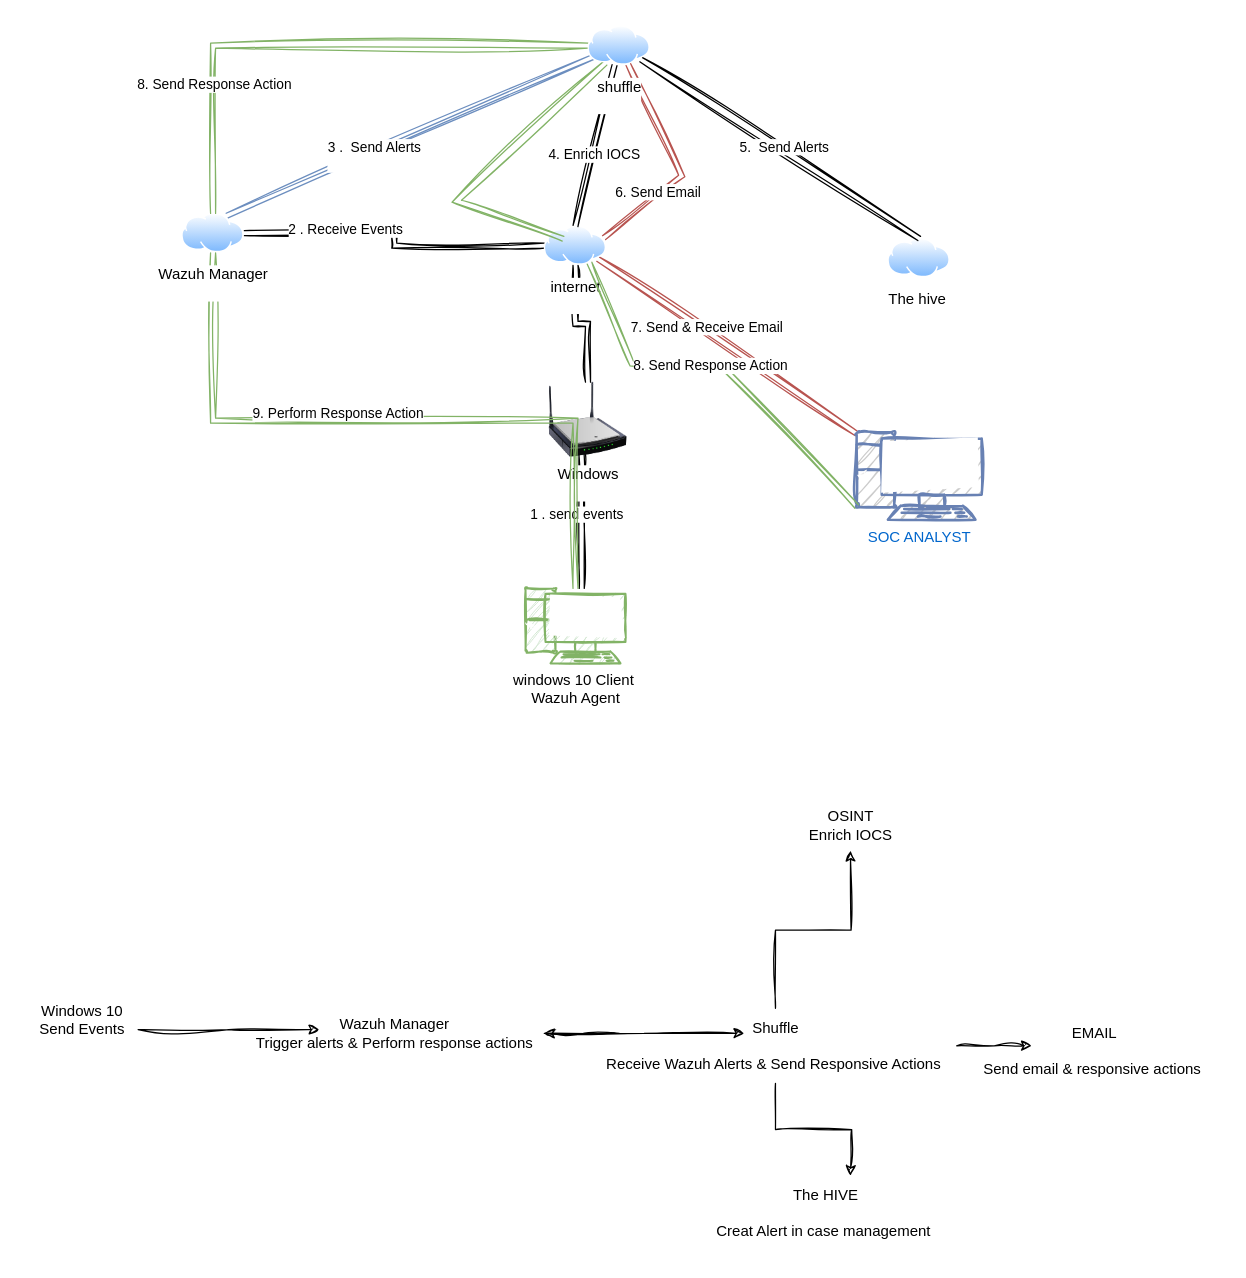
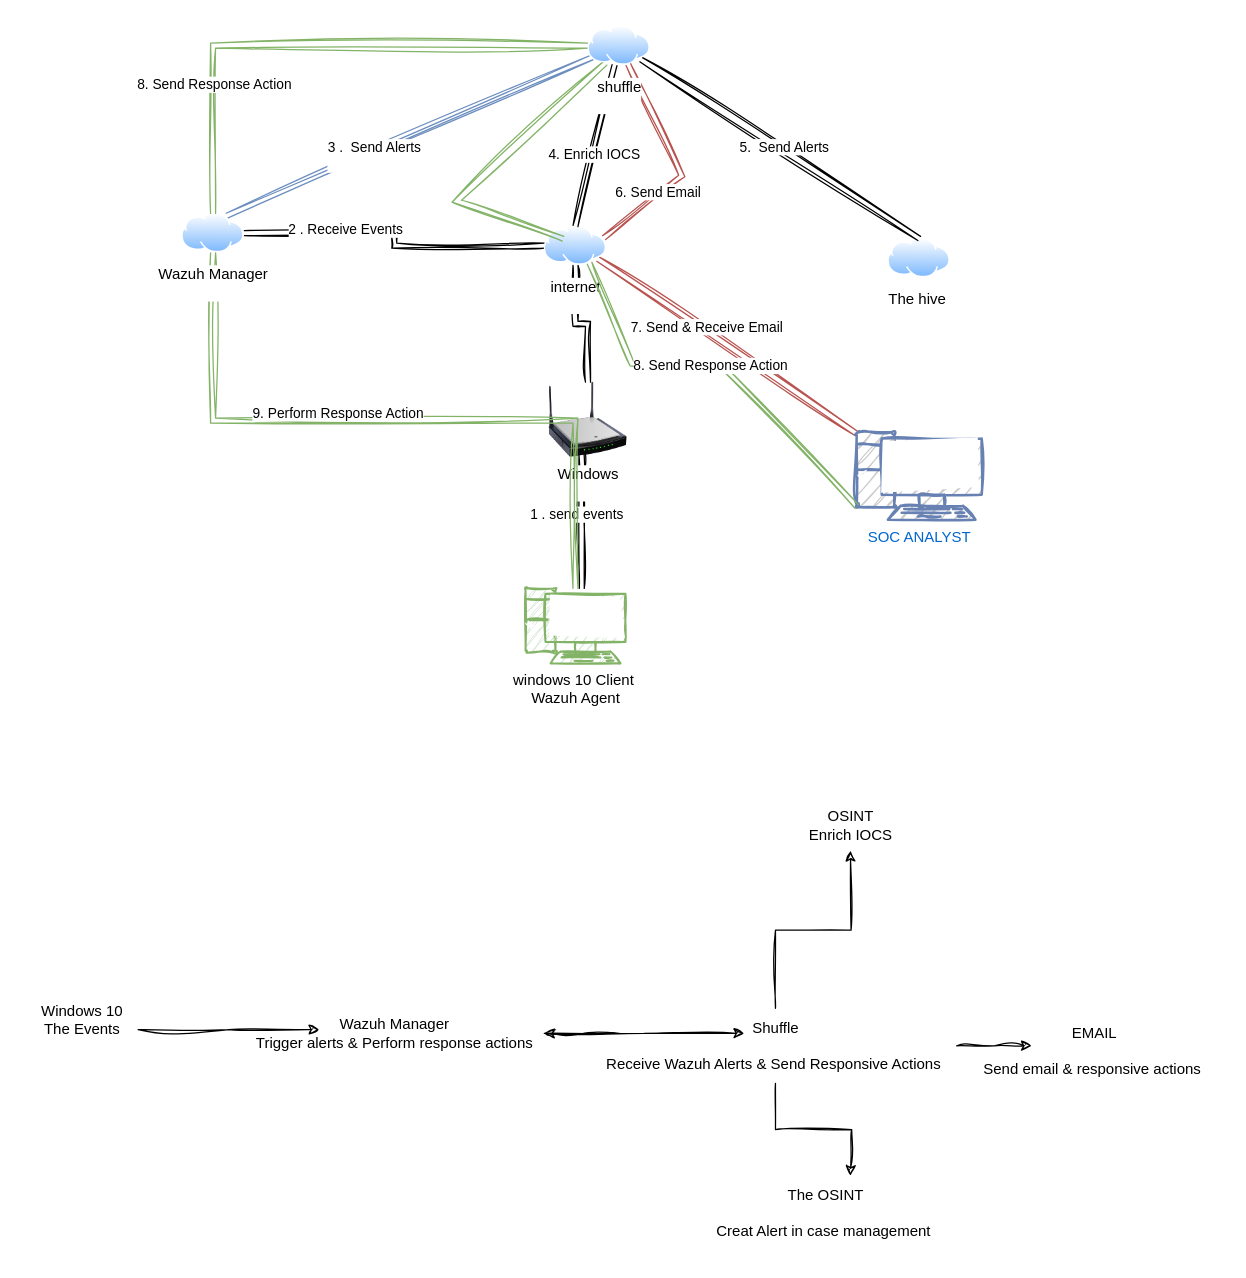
node "Windows 10 Send Events": label "Windows 10 Send Events" -> "Windows 10 The Events"
node "The HIVE Creat Alert in case management": label "The HIVE Creat Alert in case management" -> "The OSINT Creat Alert in case management"
